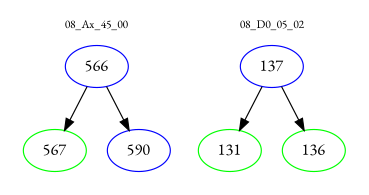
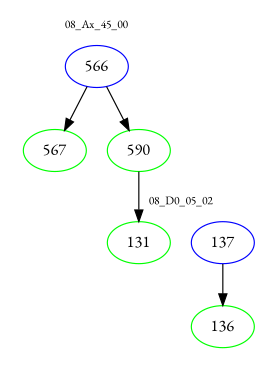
edge "137" -> "131": now "590" -> "131"
node "590": color blue -> green
